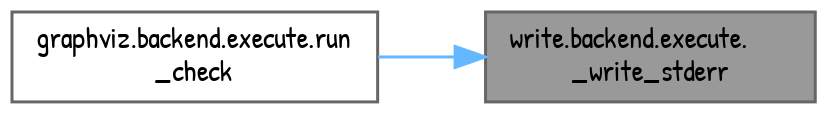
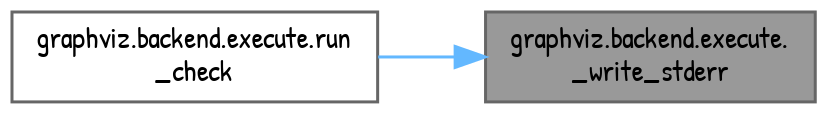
node "write.backend.execute. _write_stderr": label "write.backend.execute. _write_stderr" -> "graphviz.backend.execute. _write_stderr"
